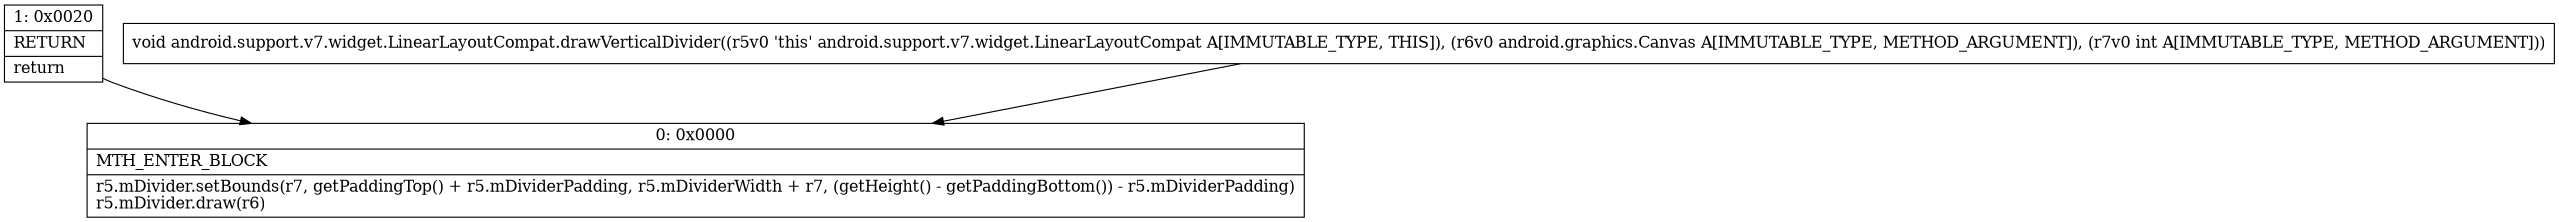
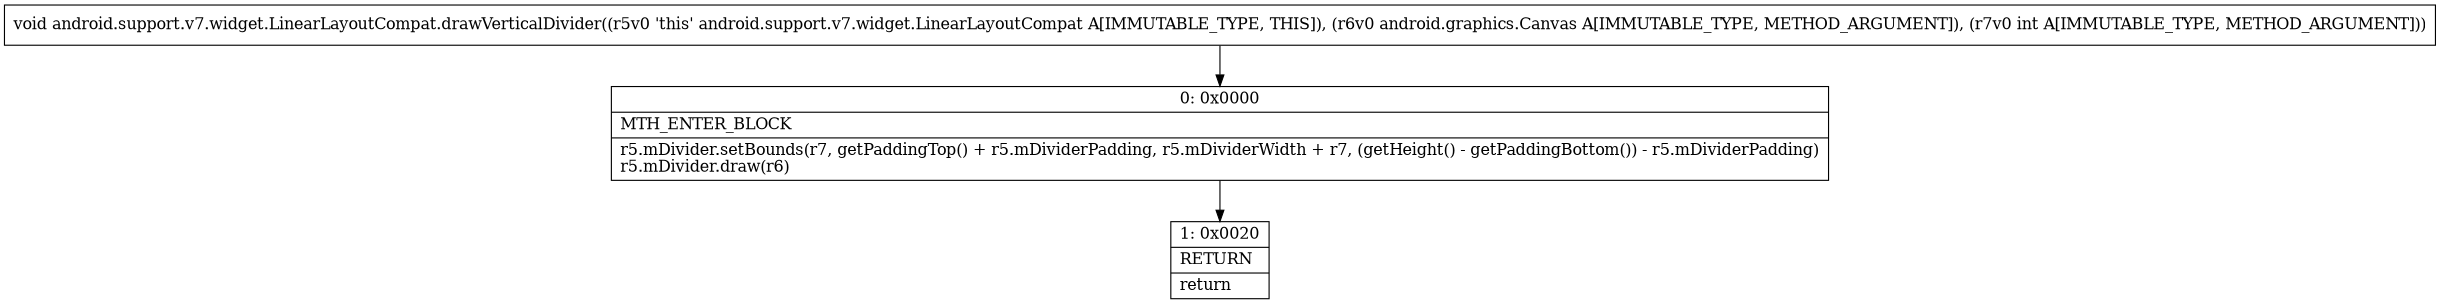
edge "1: 0x0020" -> "0: 0x0000": reversed
